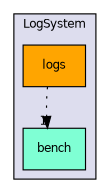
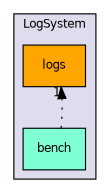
edge "logs" -> "bench": reversed
